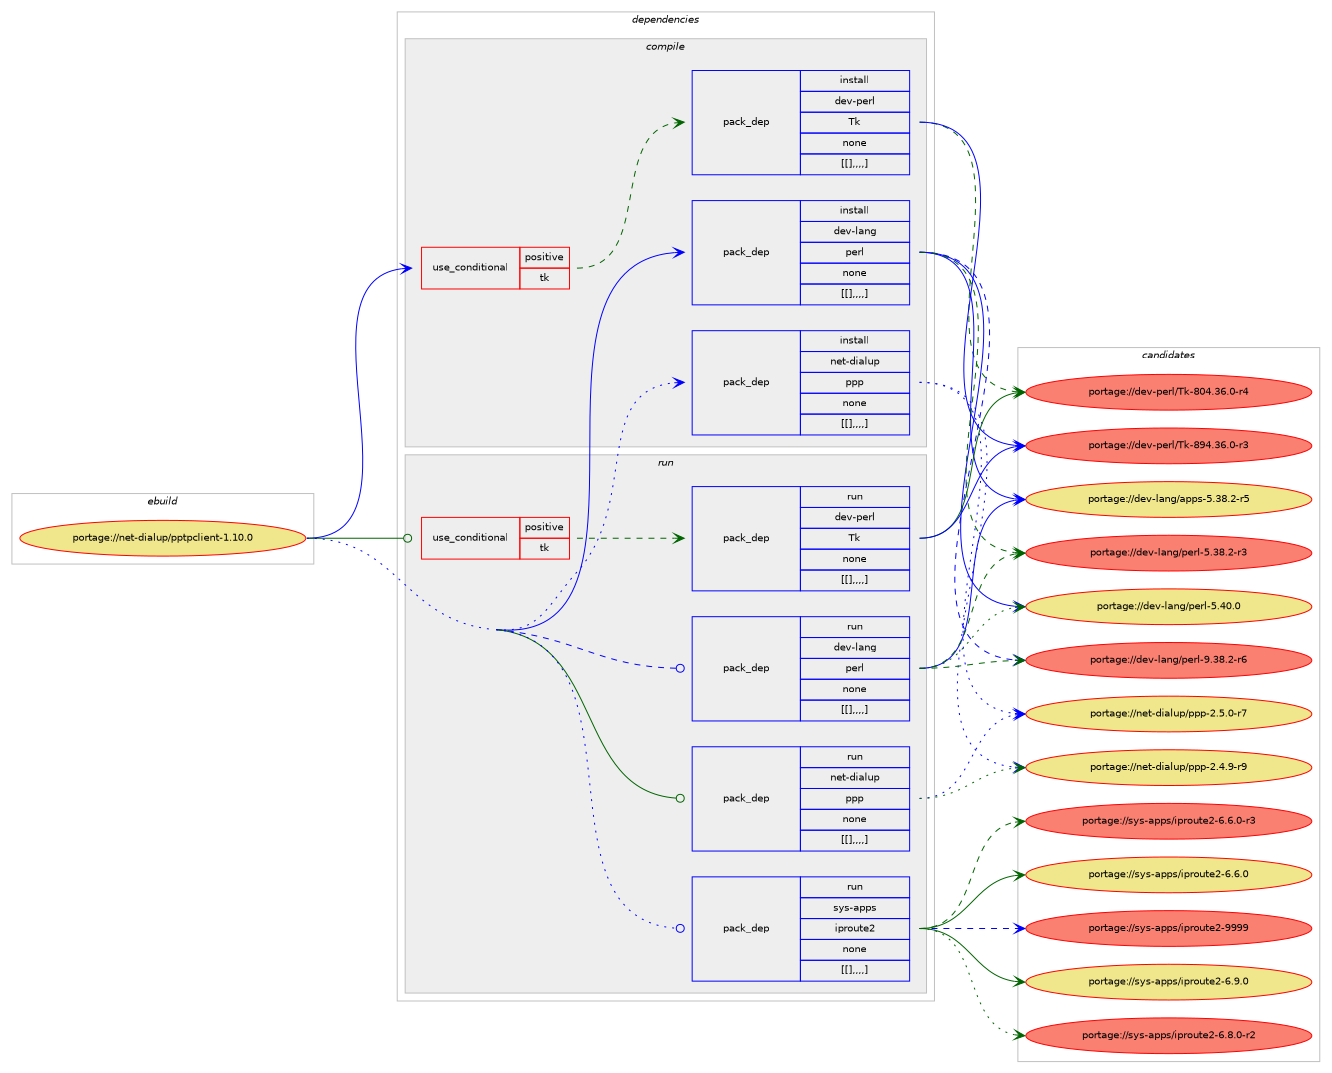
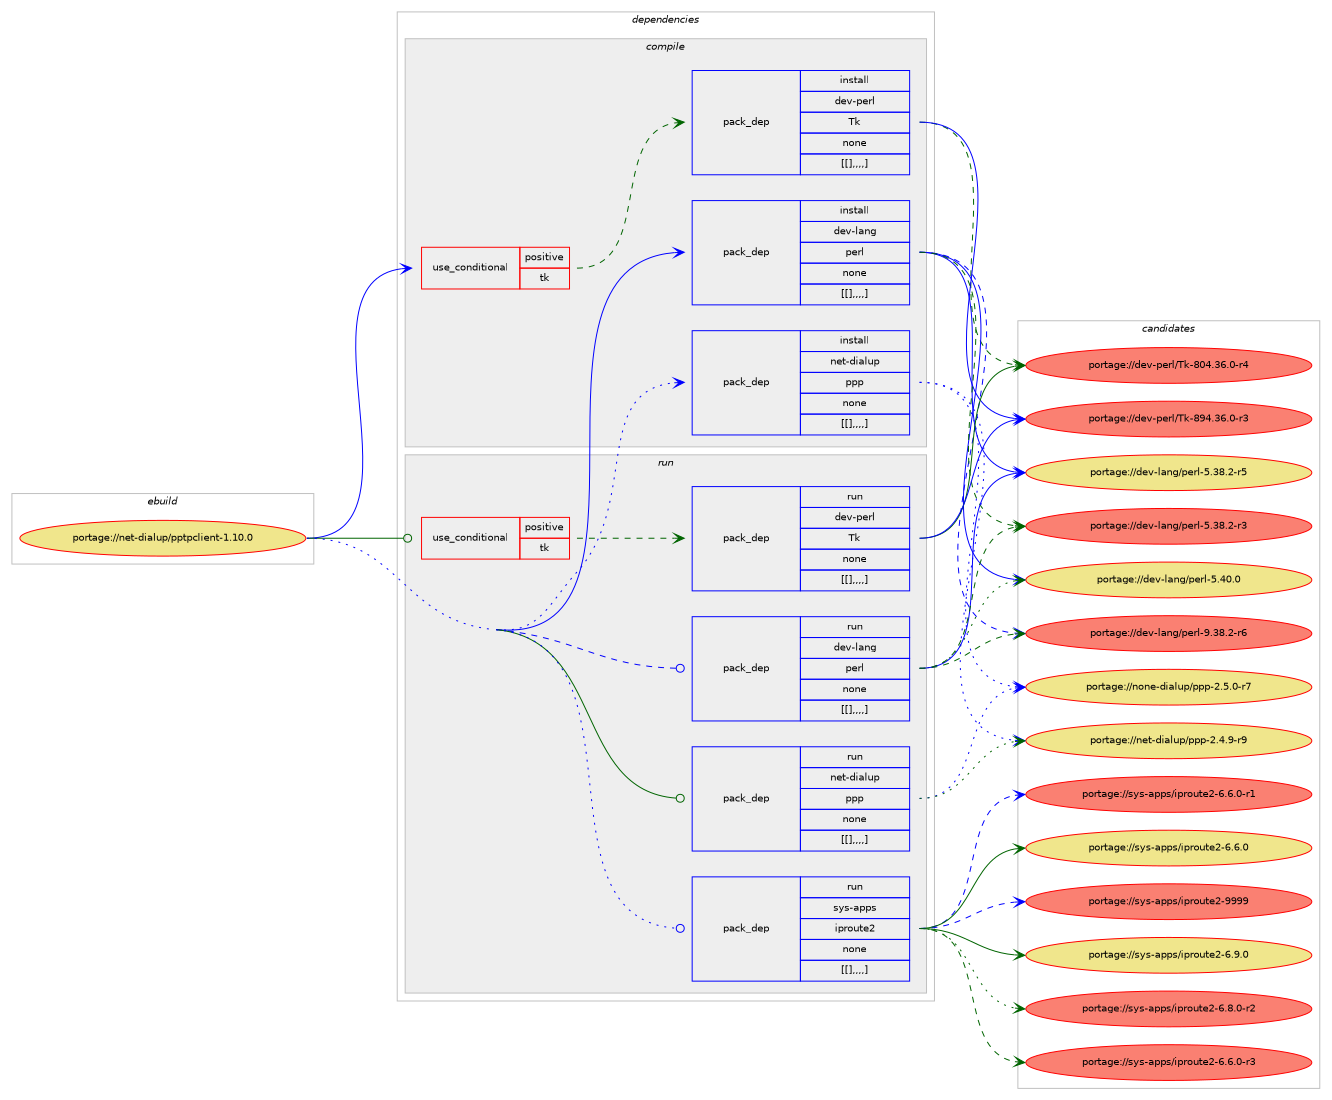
node "portage://dev-lang/apps-5.38.2-r5": label "portage://dev-lang/apps-5.38.2-r5" -> "portage://dev-lang/perl-5.38.2-r5"
node "portage://net-dialup/ppp-2.5.0-r7": label "portage://net-dialup/ppp-2.5.0-r7" -> "portage://none-dialup/ppp-2.5.0-r7"
node "portage://sys-apps/iproute2-6.6.0-r1": added
